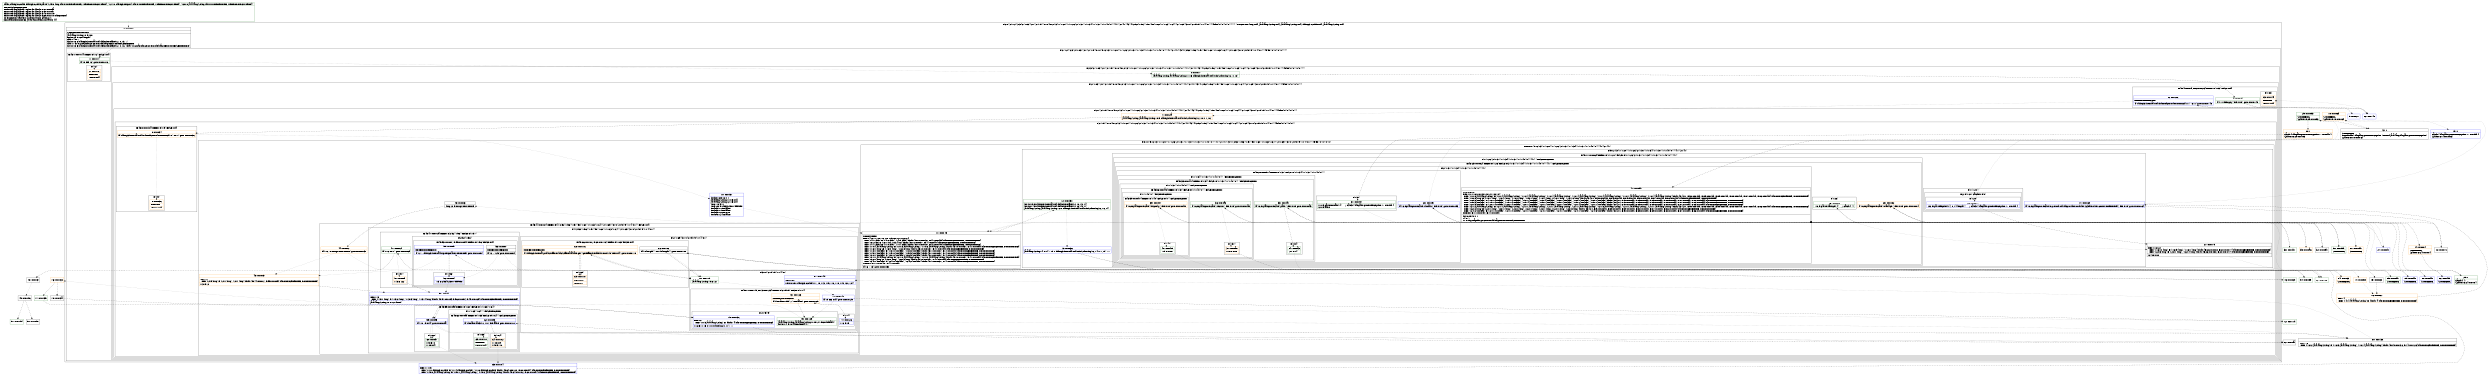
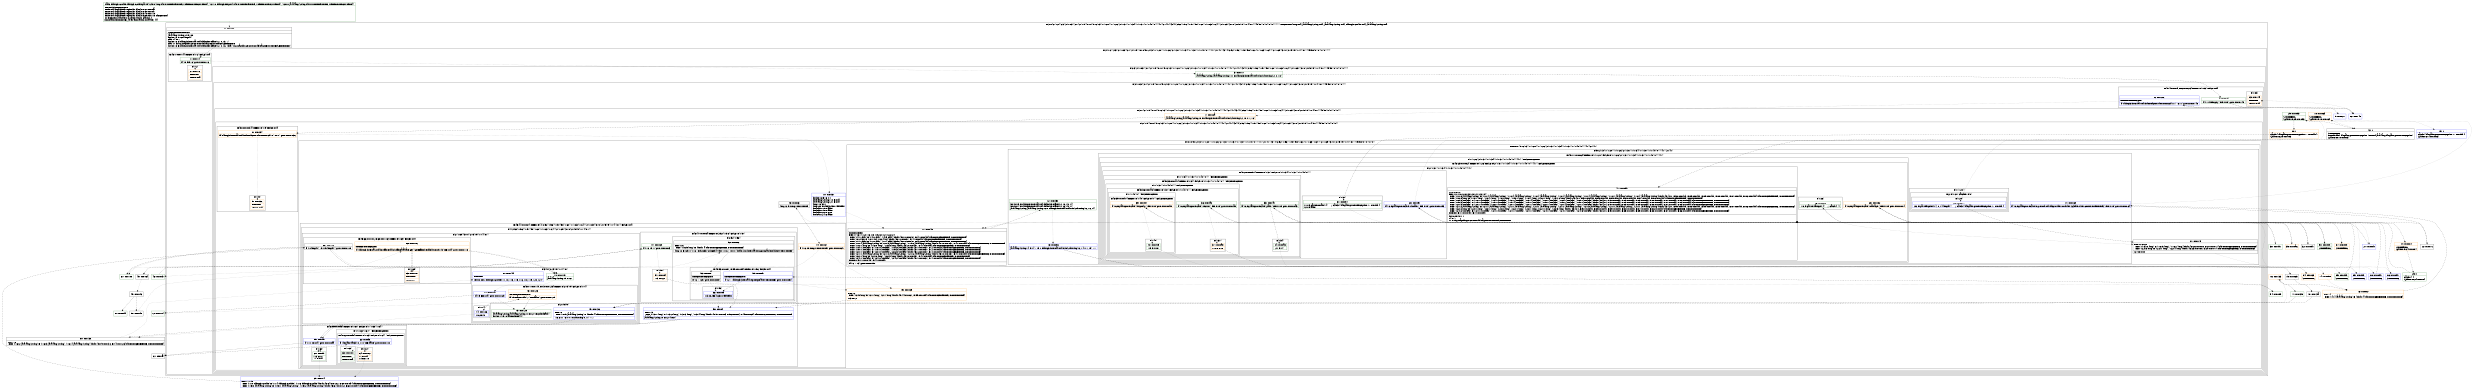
node "52: 0x00e2": added
